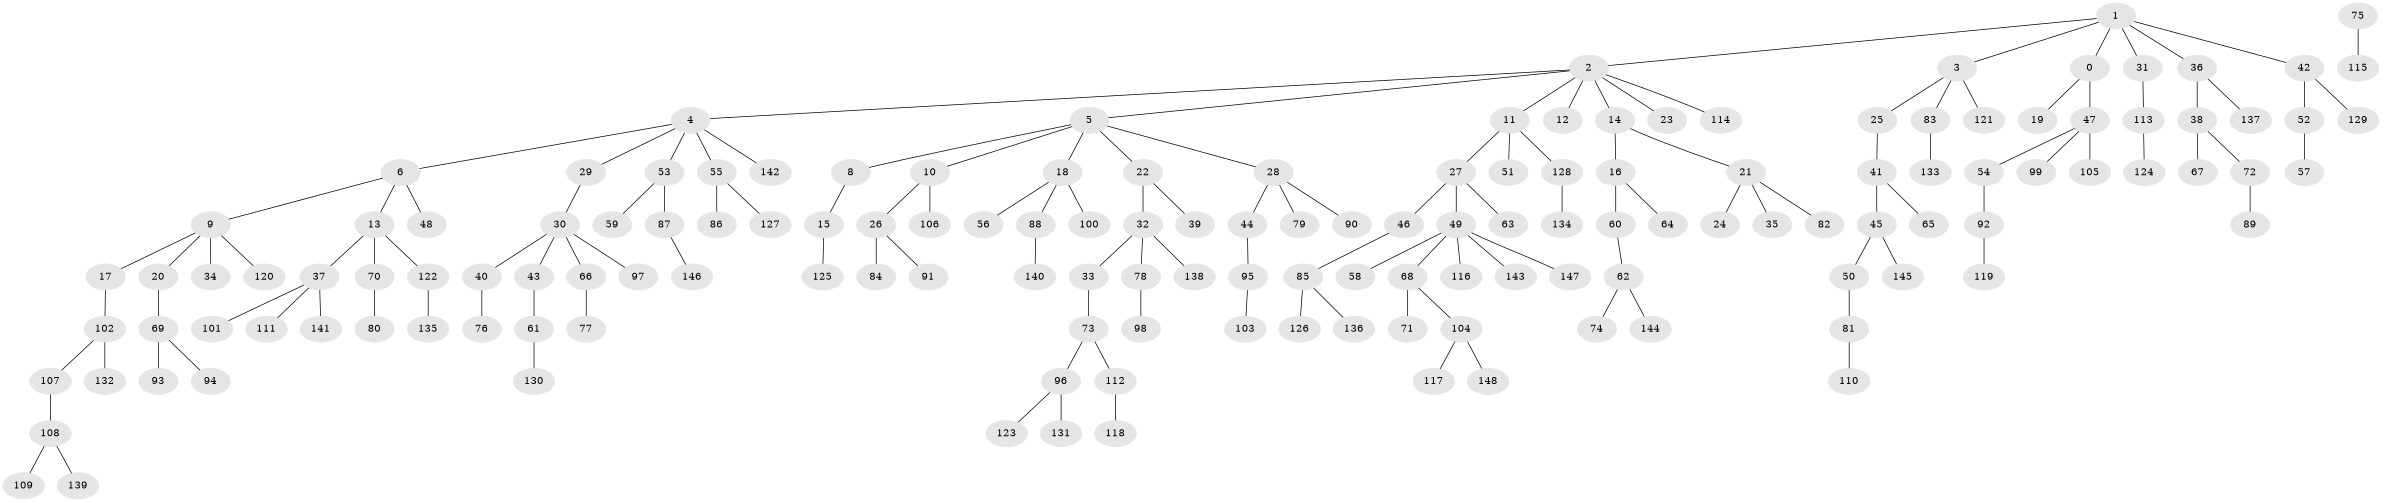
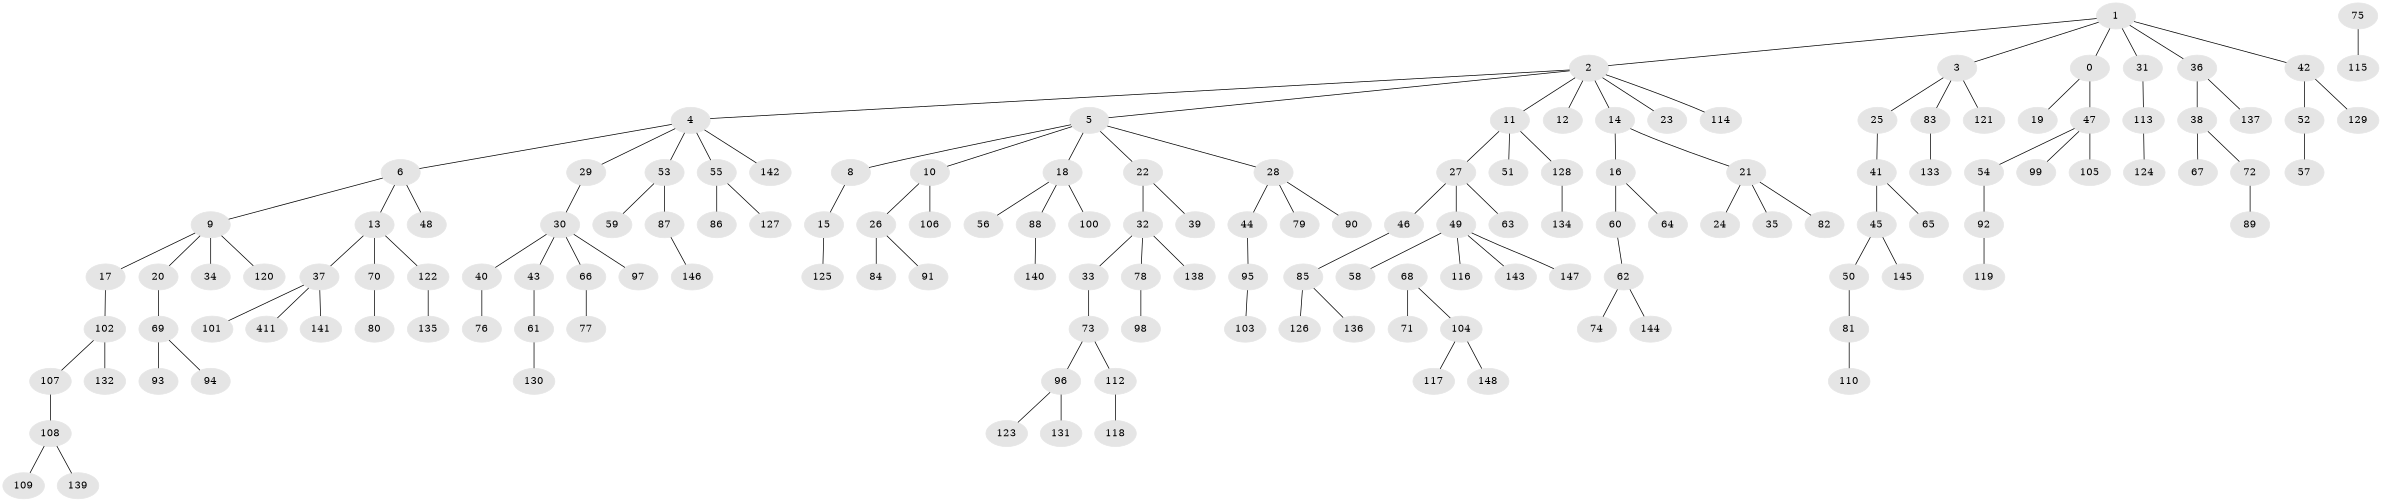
edge "49" -- "68": removed
node "111": label "111" -> "411"
